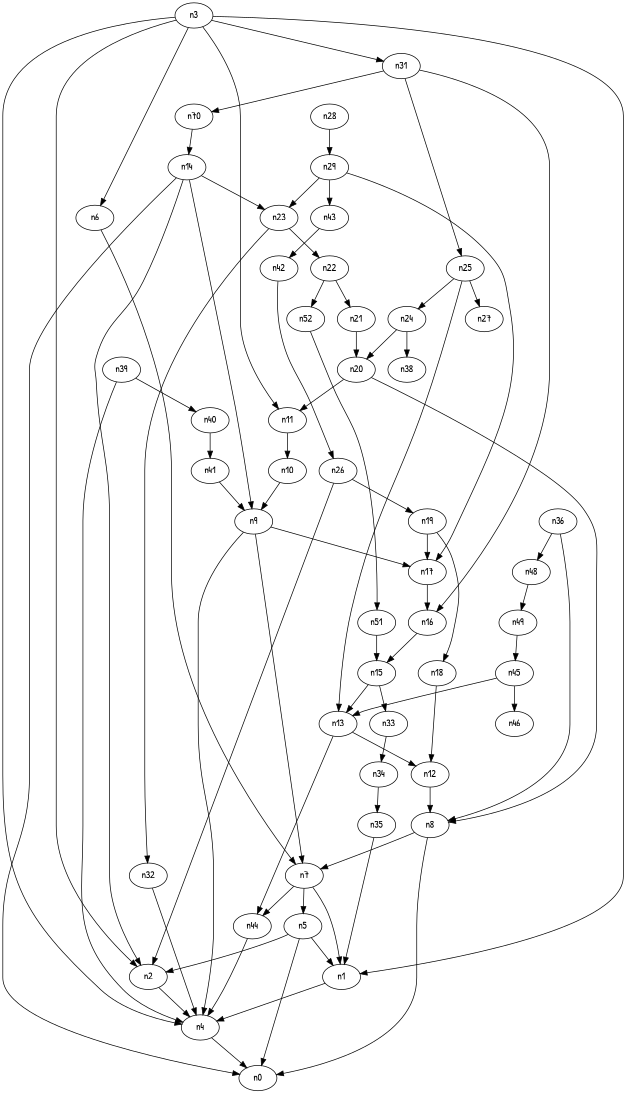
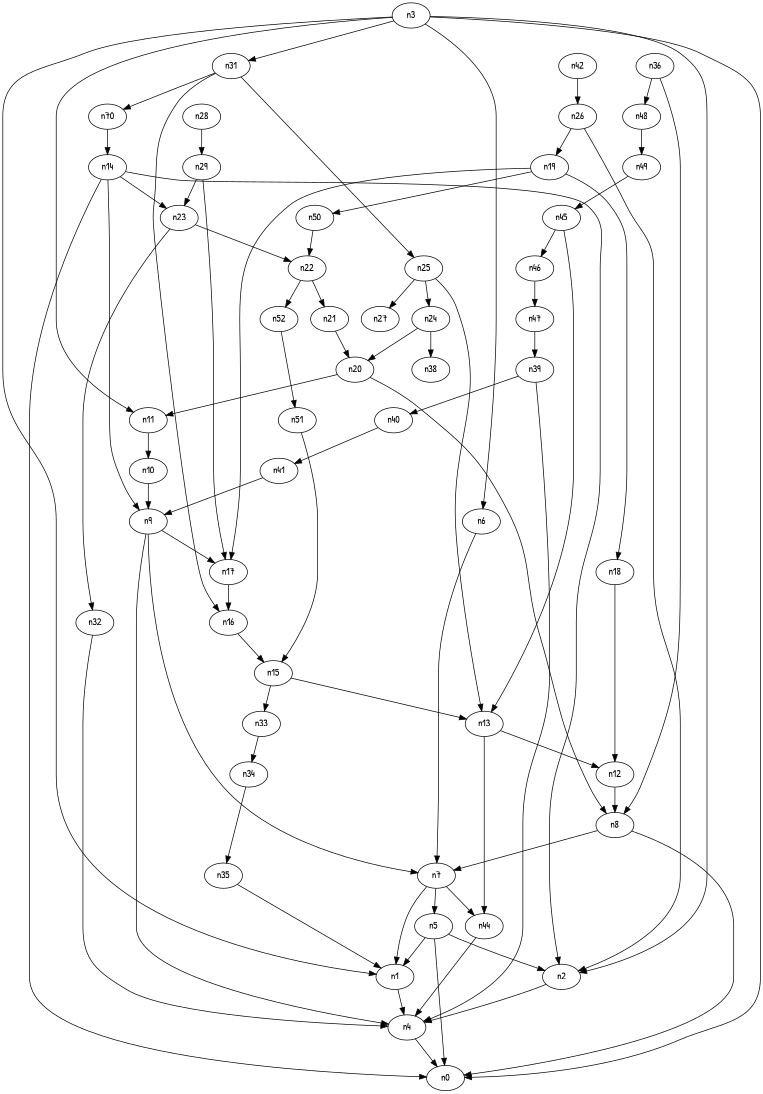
node "n50": added
node "n43": removed
node "n47": added
edge "n3" -> "n4": now "n3" -> "n0"
